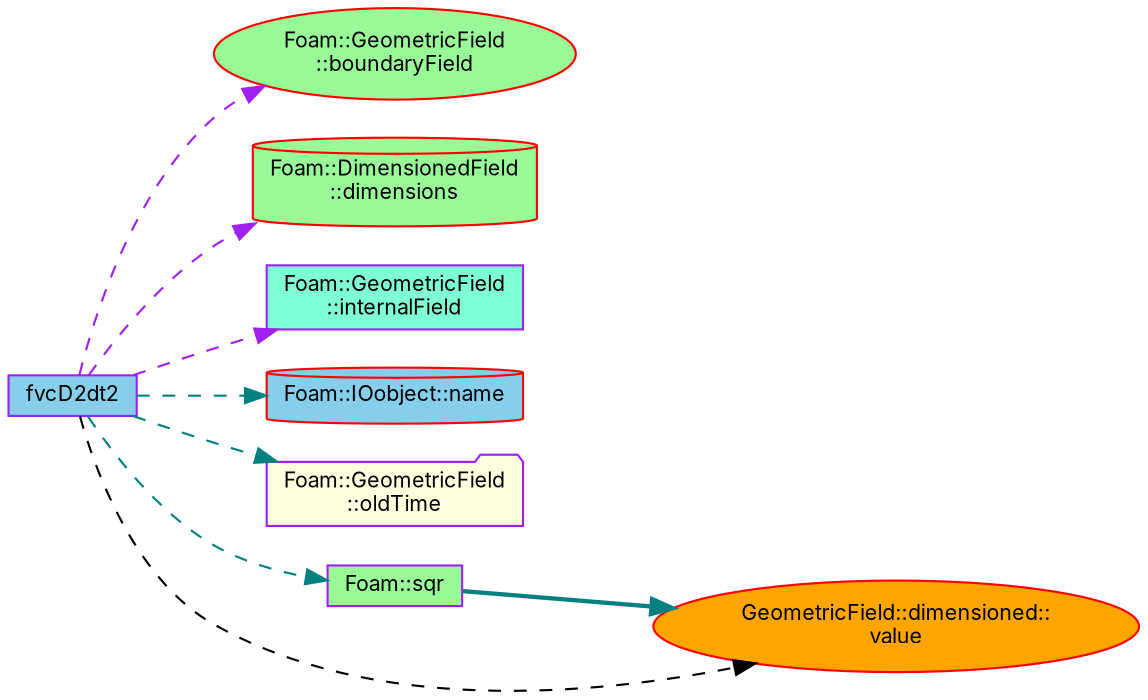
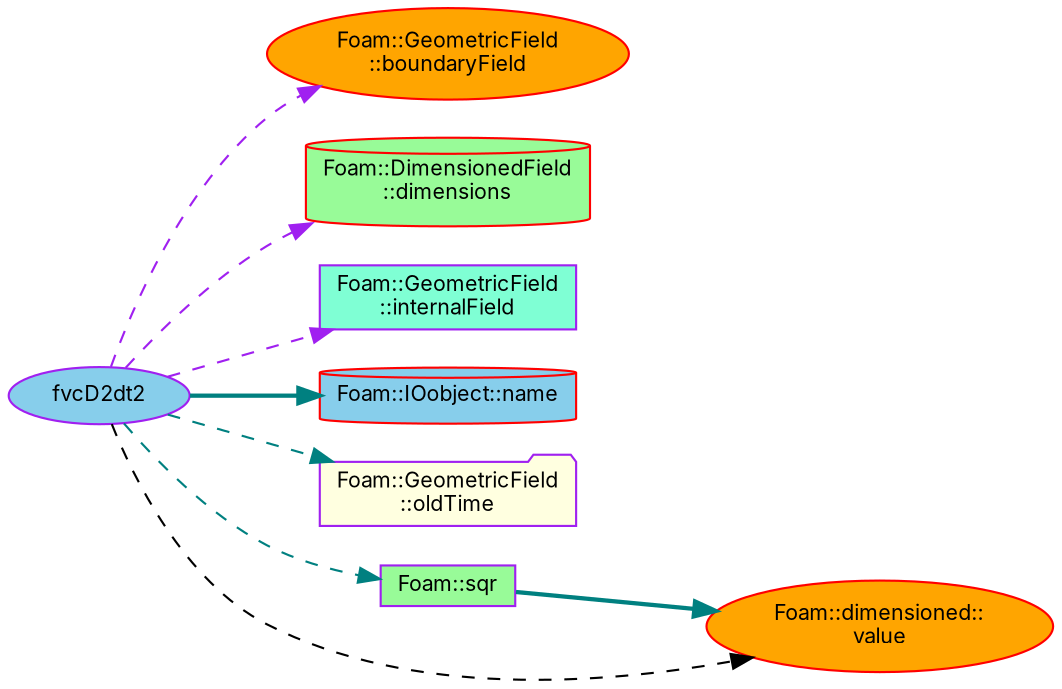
node "Foam::GeometricField ::boundaryField": fillcolor palegreen -> orange
node "fvcD2dt2": shape box -> ellipse
edge "fvcD2dt2" -> "Foam::IOobject::name": style dashed -> bold
node "GeometricField::dimensioned:: value": label "GeometricField::dimensioned:: value" -> "Foam::dimensioned:: value"
